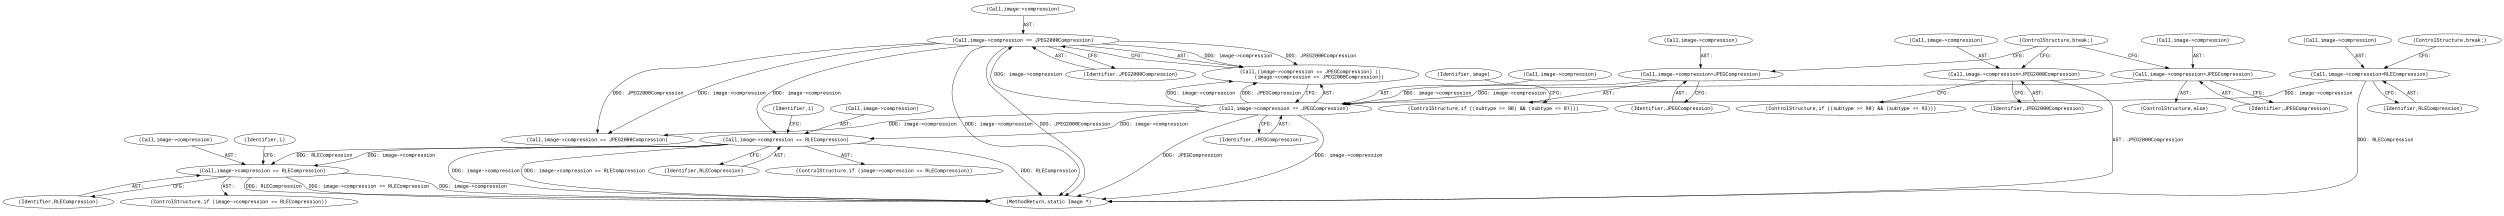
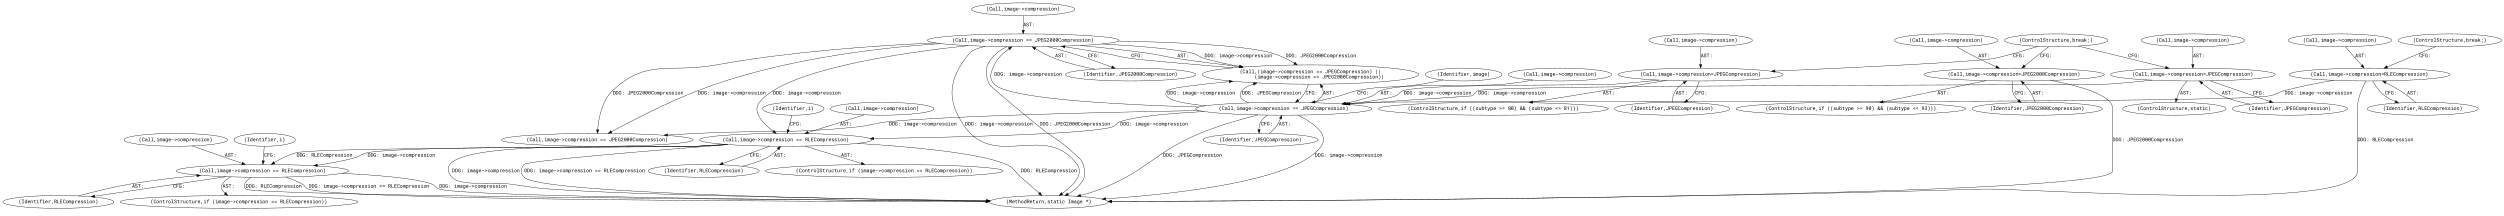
edge "(Identifier,image)" -> "(ControlStructure,if ((subtype >= 80) && (subtype <= 81)))": now "(Identifier,image)" -> "(Call,image->compression == JPEGCompression)"
edge "(Call,image->compression=JPEG2000Compression)" -> "(ControlStructure,if ((subtype >= 90) && (subtype <= 93)))": label "CFG: " -> "AST: "
node "(ControlStructure,else)": label "(ControlStructure,else)" -> "(ControlStructure,static)"
edge "(Call,image->compression=JPEG2000Compression)" -> "(MethodReturn,static Image *)": label "AST: JPEG2000Compression" -> "DDG: JPEG2000Compression"
